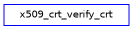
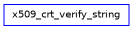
node "x509_crt_verify_crt": label "x509_crt_verify_crt" -> "x509_crt_verify_string"
